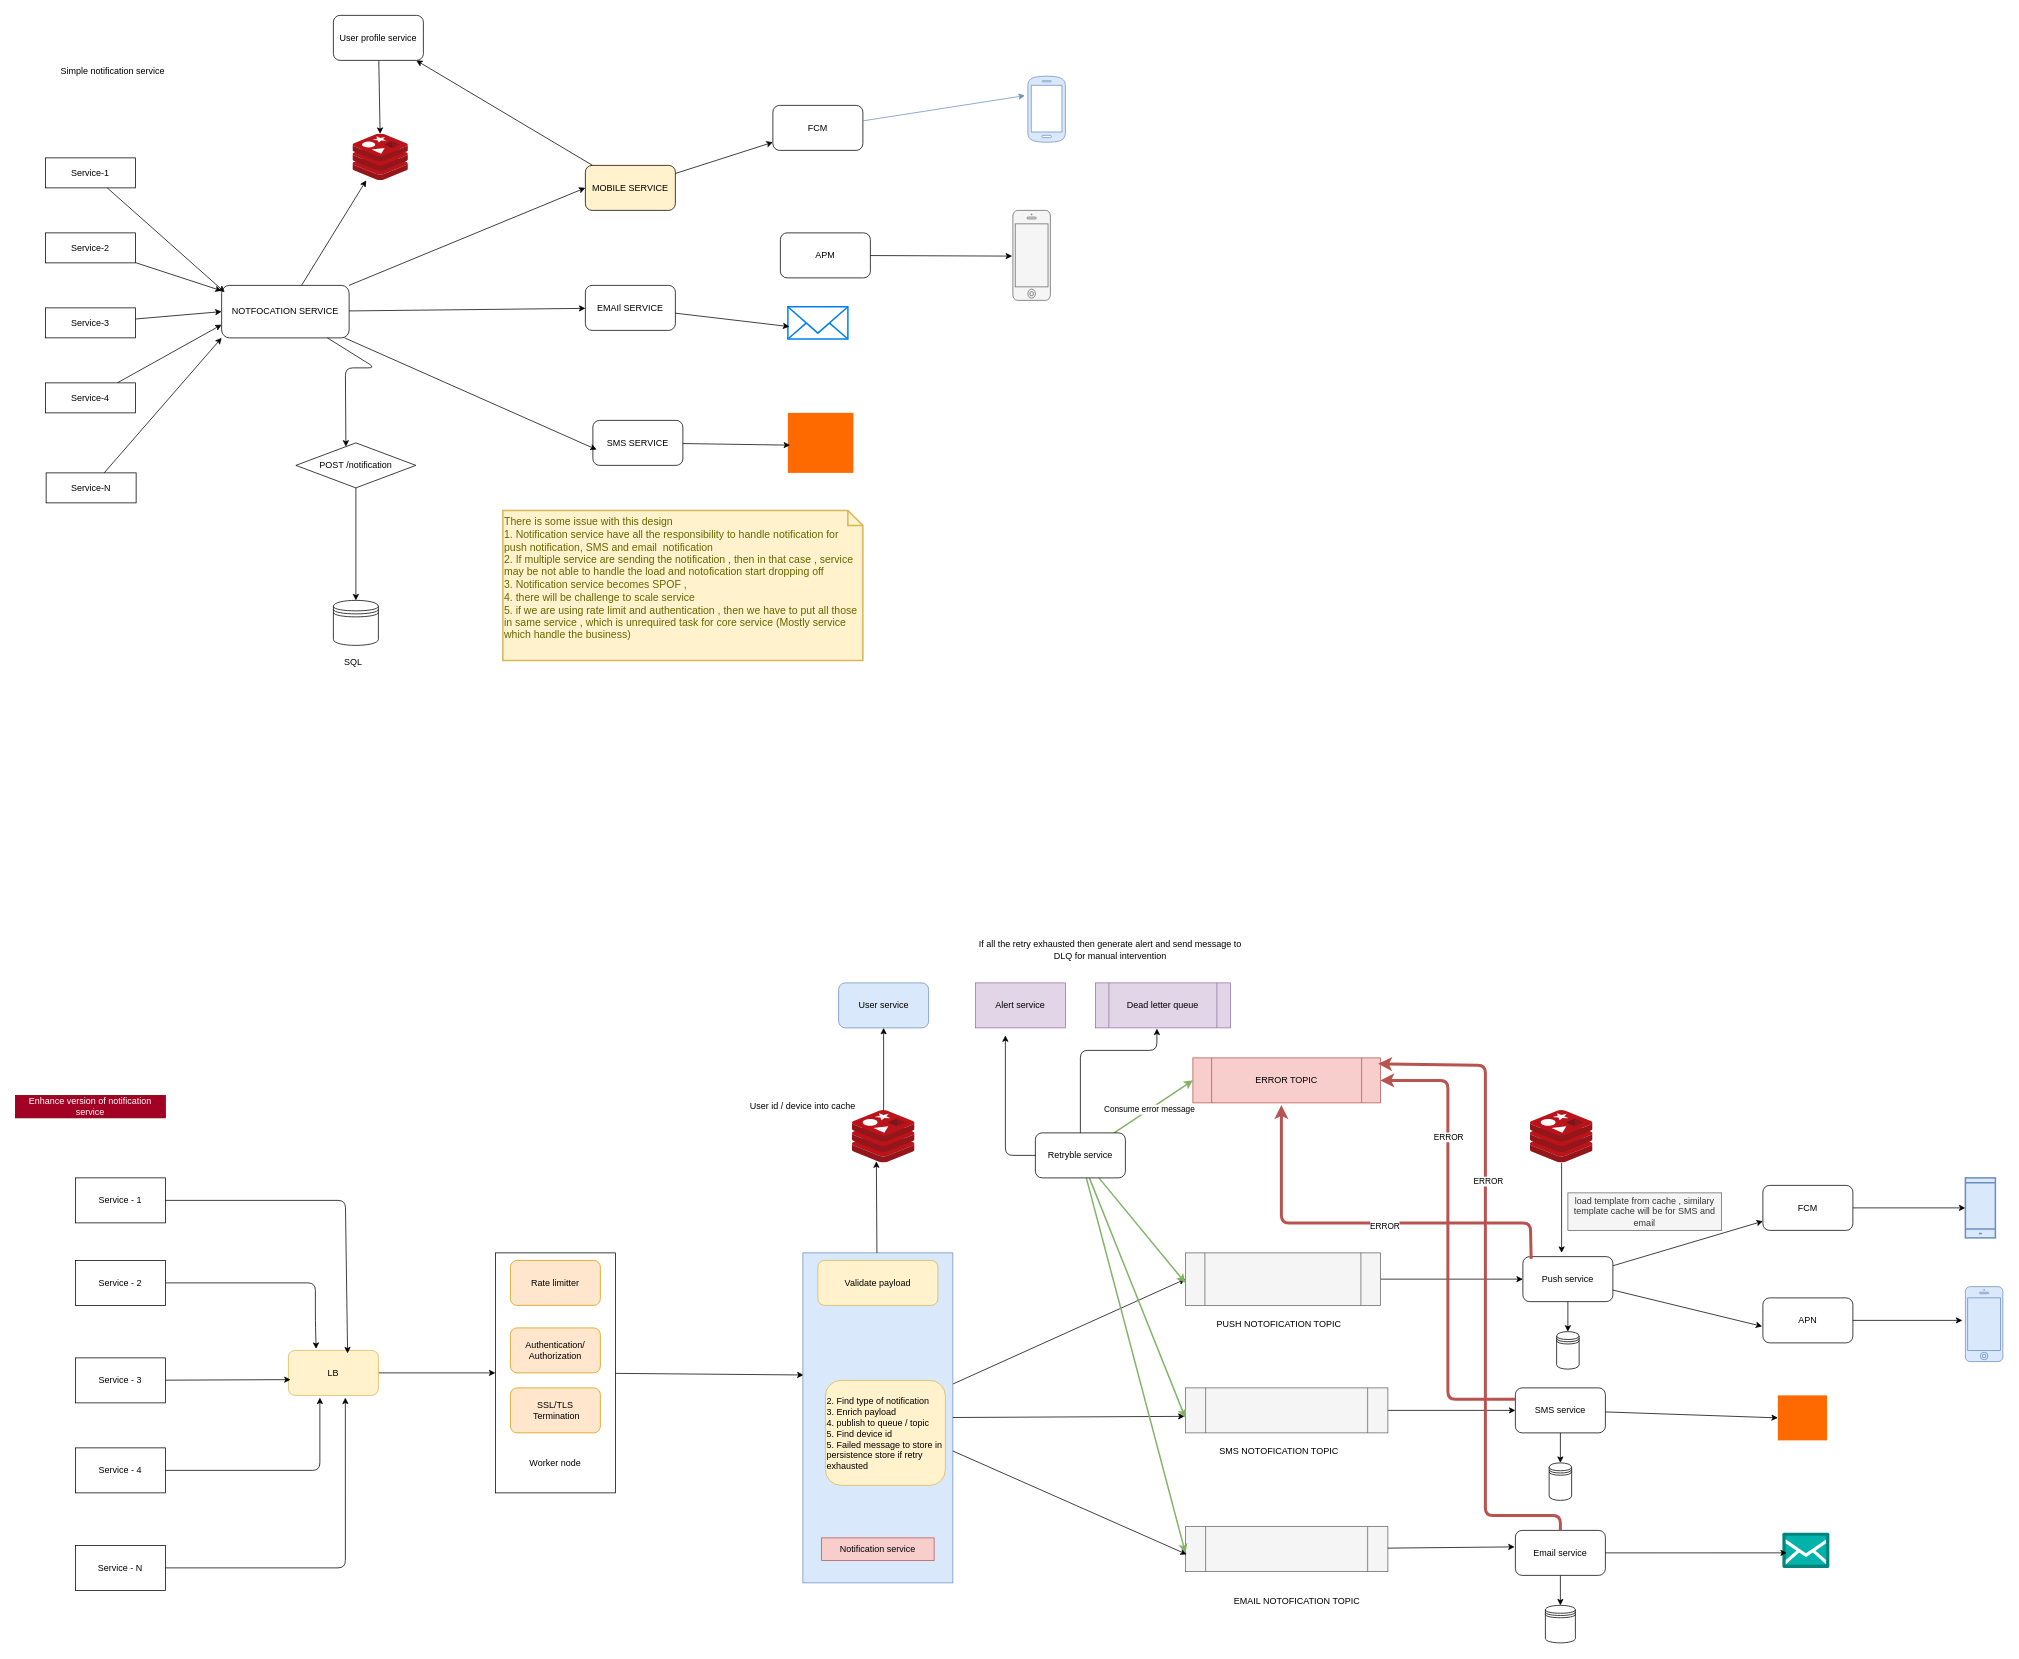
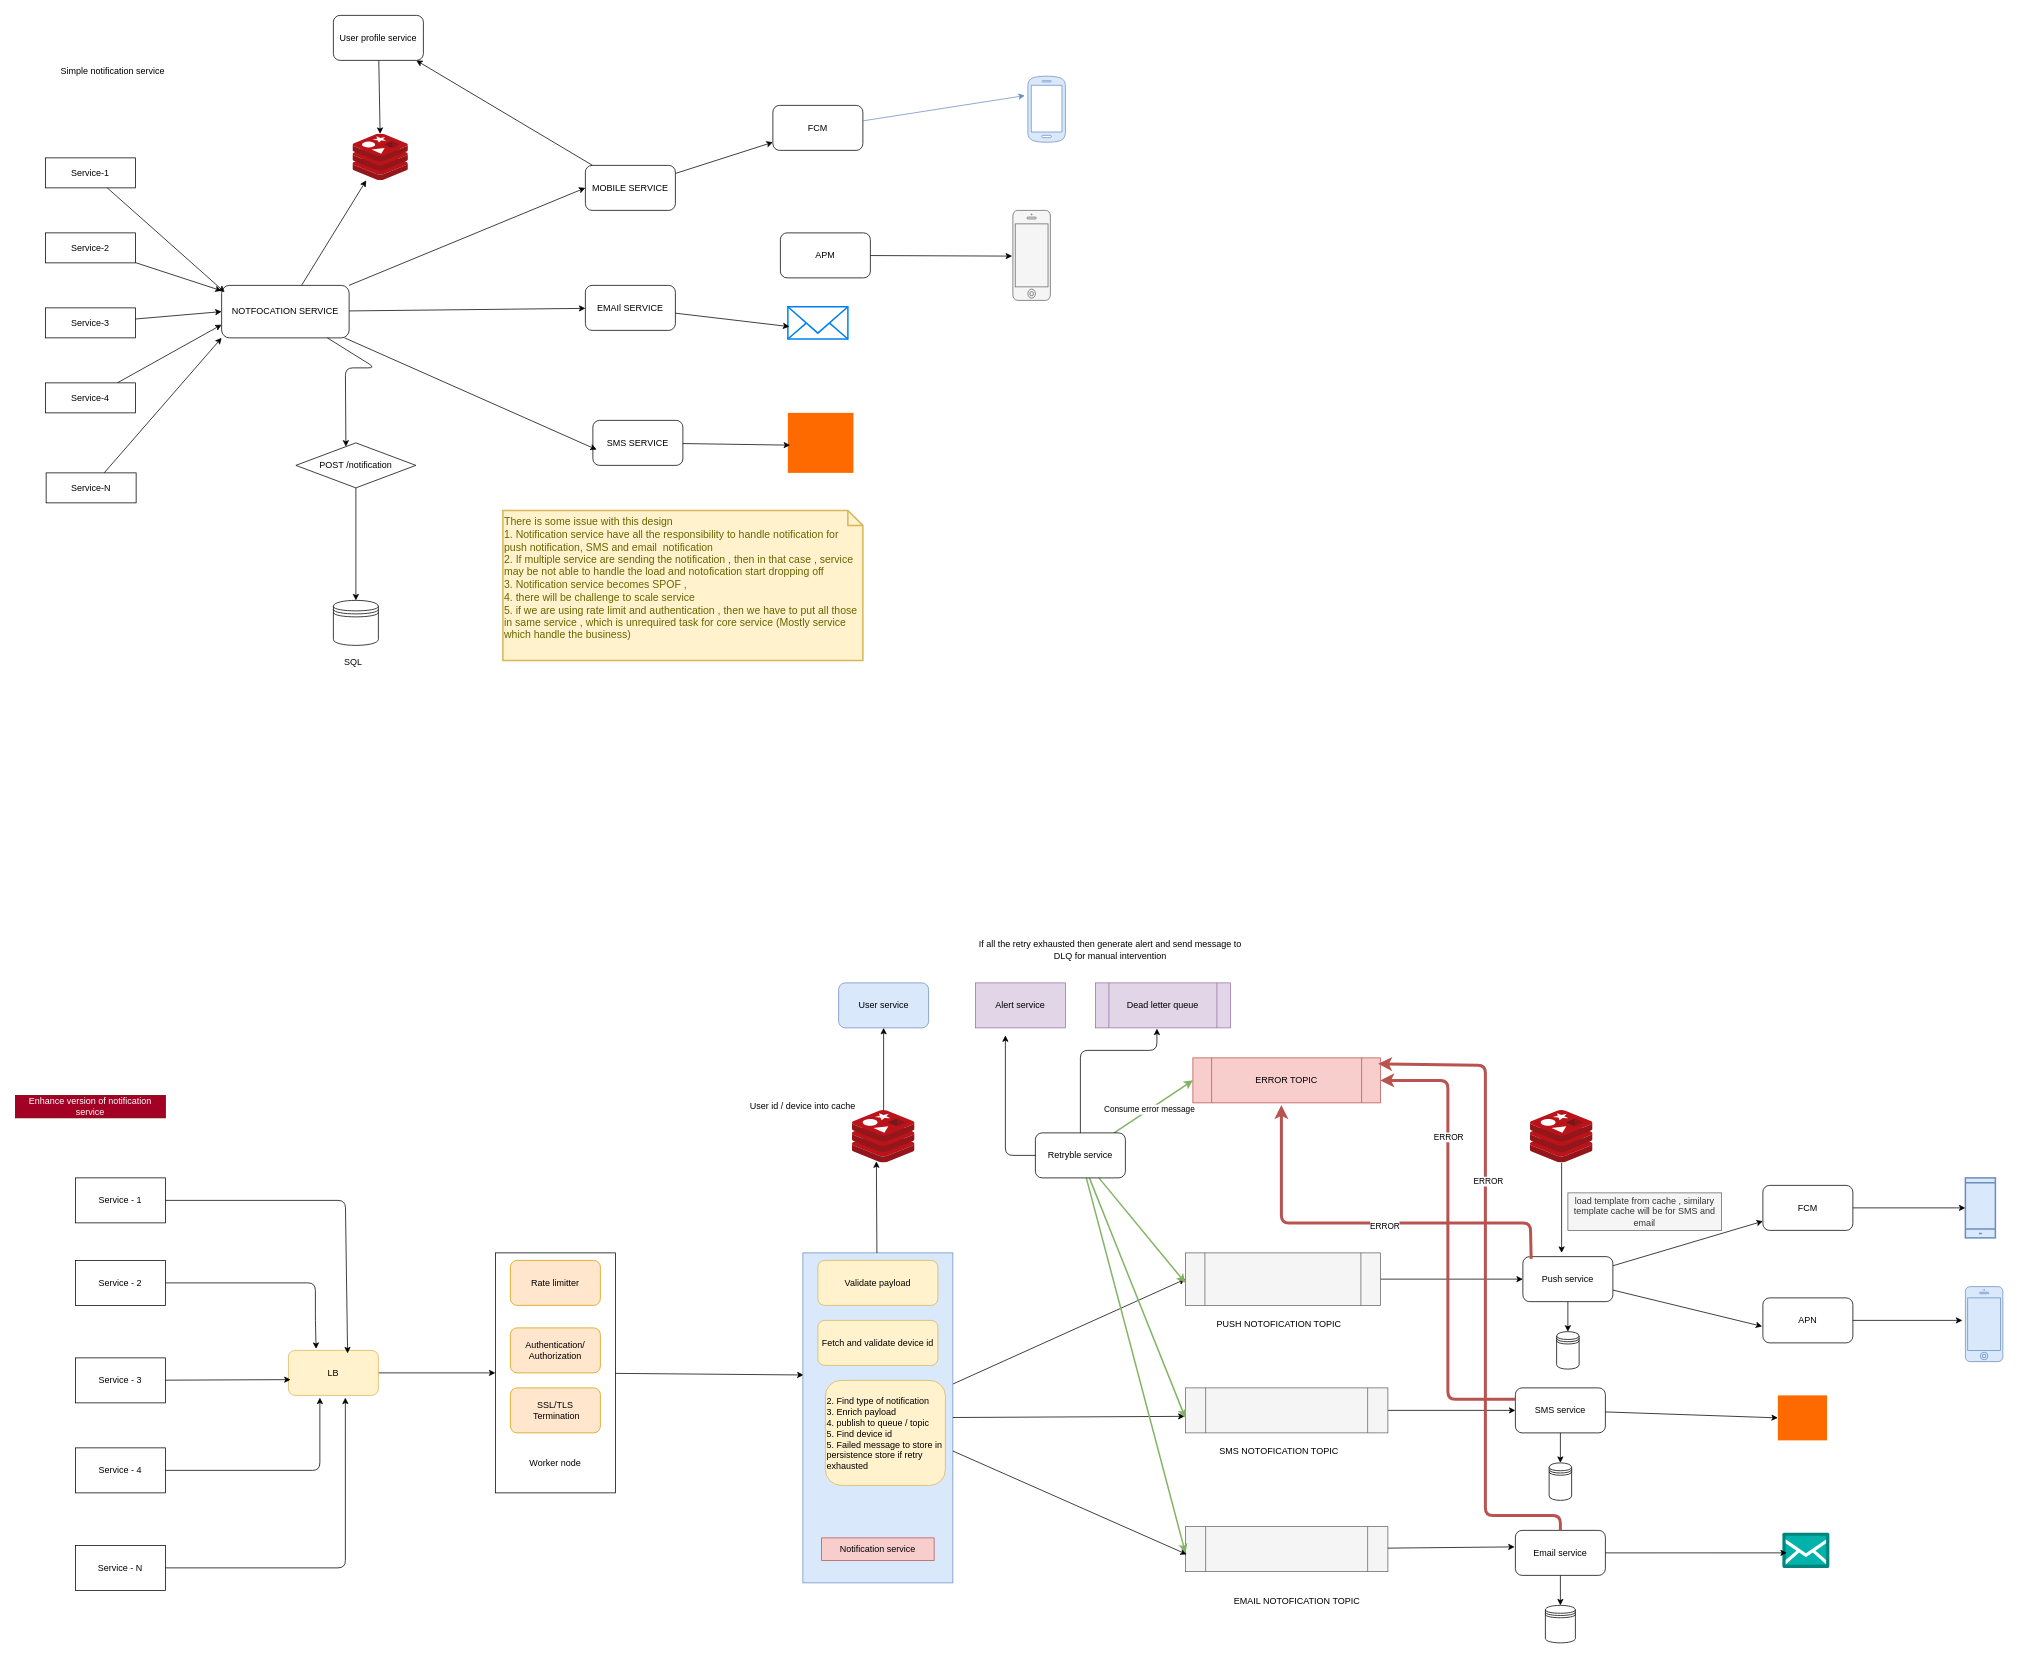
node "MOBILE SERVICE": fillcolor #fff2cc -> #ffffff
node "Fetch and validate device id": added
